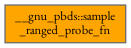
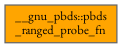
node "__gnu_pbds::sample _ranged_probe_fn": label "__gnu_pbds::sample _ranged_probe_fn" -> "__gnu_pbds::pbds _ranged_probe_fn"
